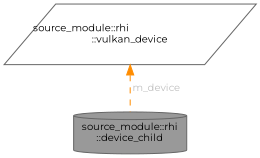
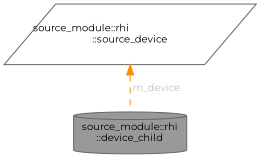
node "source_module::rhi ::vulkan_device": label "source_module::rhi ::vulkan_device" -> "source_module::rhi ::source_device"
